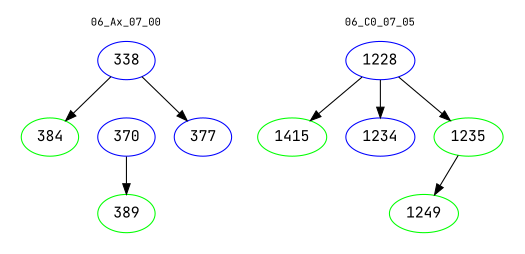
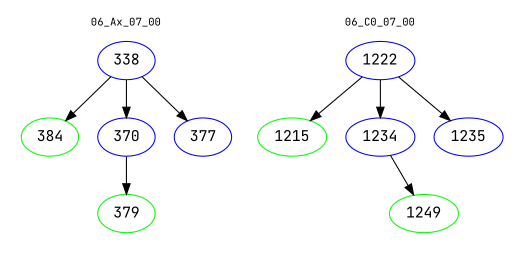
cluster "06_C0_07_05": label "06_C0_07_05" -> "06_C0_07_00"
node "1228": label "1228" -> "1222"
edge "338" -> "370": added
node "1415": label "1415" -> "1215"
node "1235": color green -> blue
edge "1235" -> "1249": now "1234" -> "1249"
node "389": label "389" -> "379"
